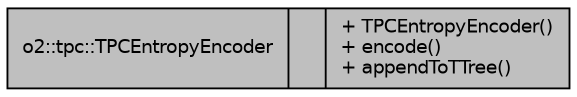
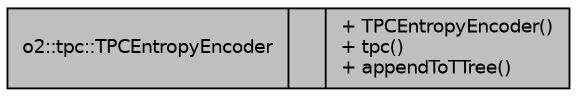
node "o2::tpc::TPCEntropyEncoder": text "+ encode()" -> "+ tpc()"
